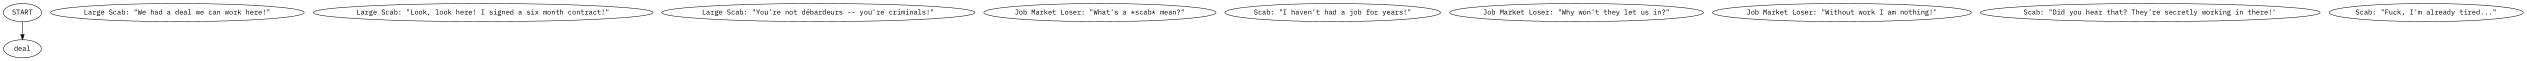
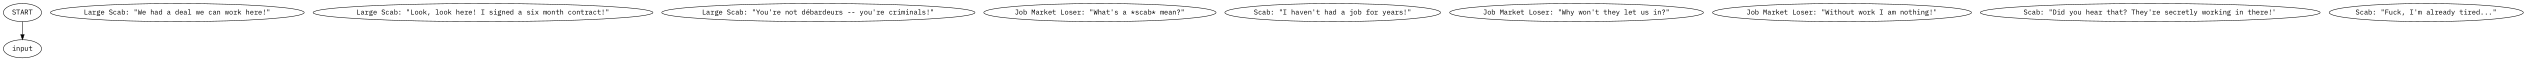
node "deal": label "deal" -> "input"
